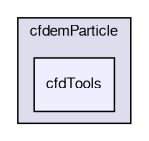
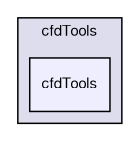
cluster "cfdemParticle": label "cfdemParticle" -> "cfdTools"
